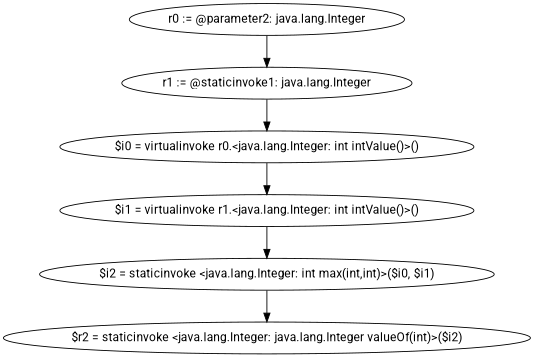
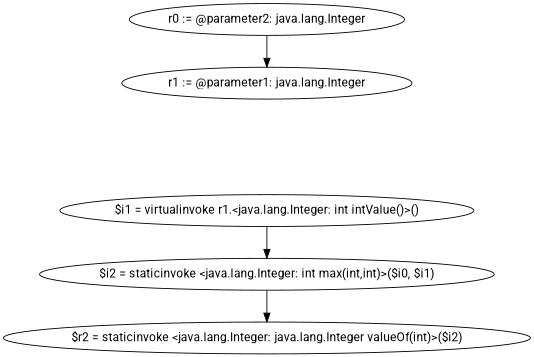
node "r1 := @staticinvoke1: java.lang.Integer": label "r1 := @staticinvoke1: java.lang.Integer" -> "r1 := @parameter1: java.lang.Integer"
node "$i0 = virtualinvoke r0.<java.lang.Integer: int intValue()>()": removed
